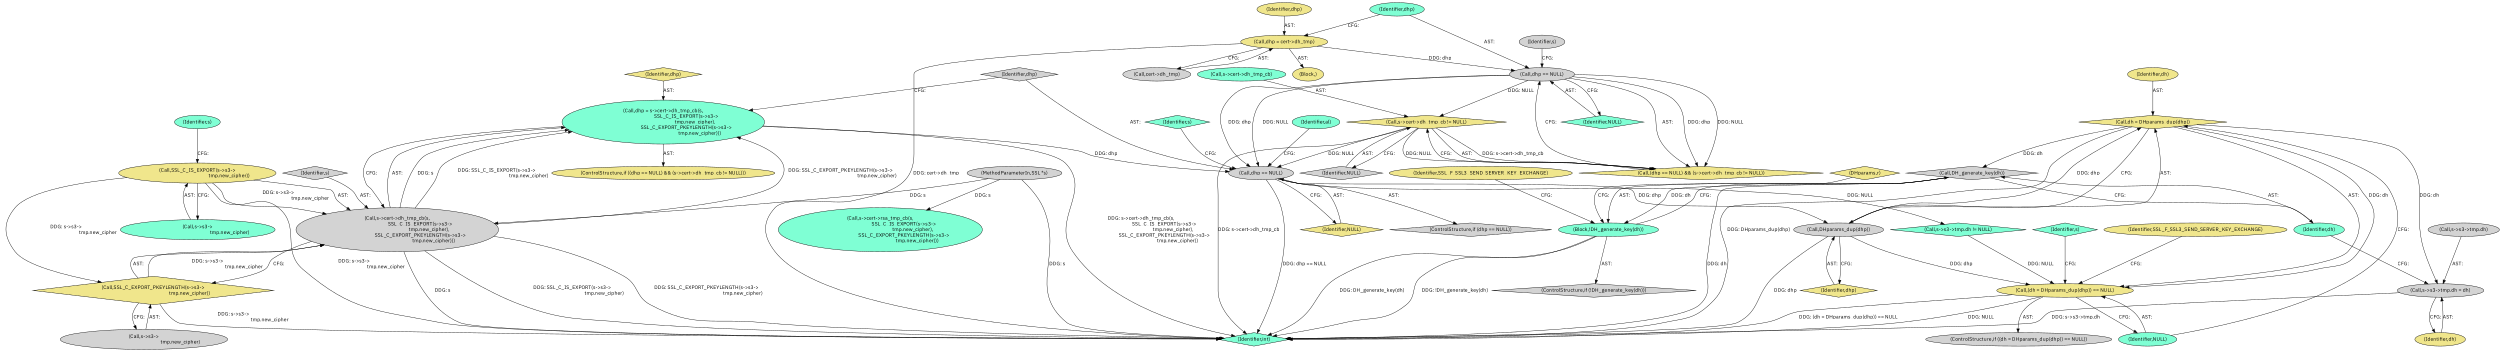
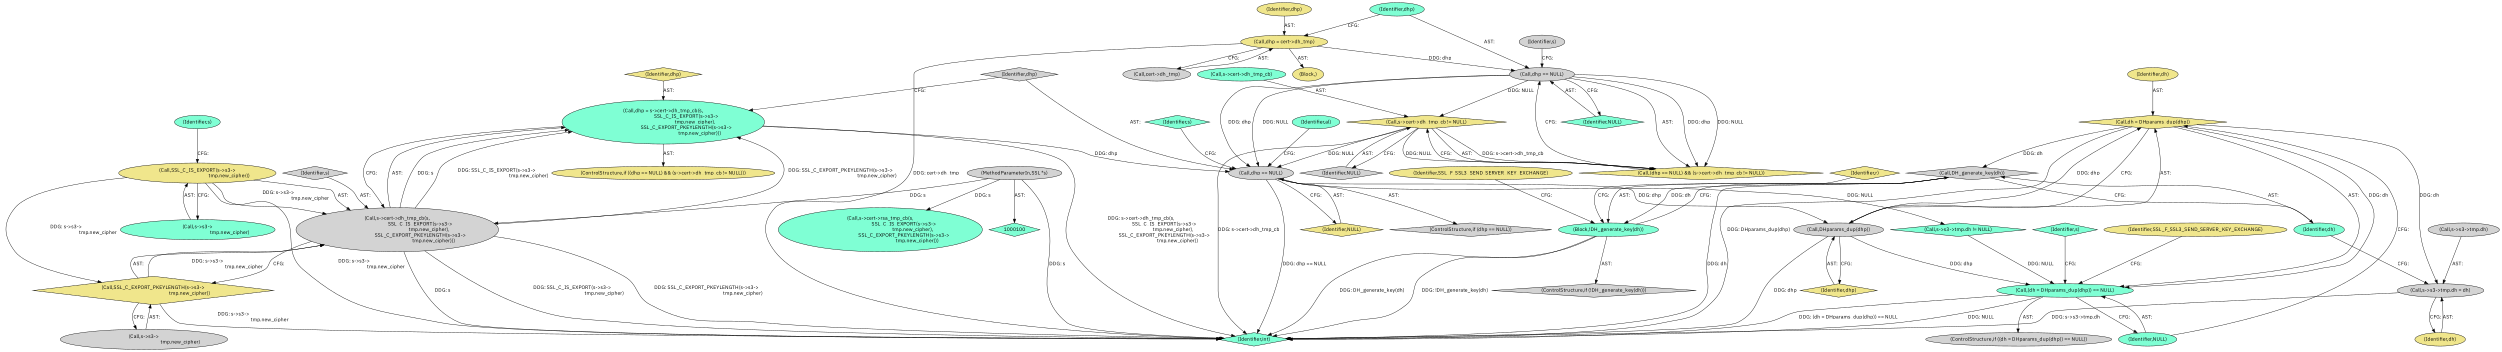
node "(DHparams,r)": label "(DHparams,r)" -> "(Identifier,r)"
node "1000100": added
node "(Call,(dh = DHparams_dup(dhp)) == NULL)": fillcolor khaki -> aquamarine
